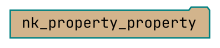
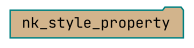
node "nk_property_property": label "nk_property_property" -> "nk_style_property"
